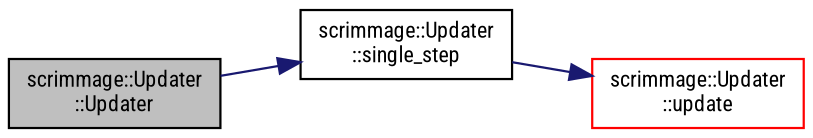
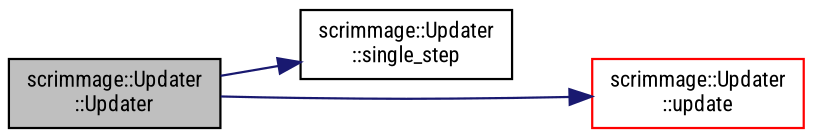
edge "scrimmage::Updater ::single_step" -> "scrimmage::Updater ::update": now "scrimmage::Updater ::Updater" -> "scrimmage::Updater ::update"
